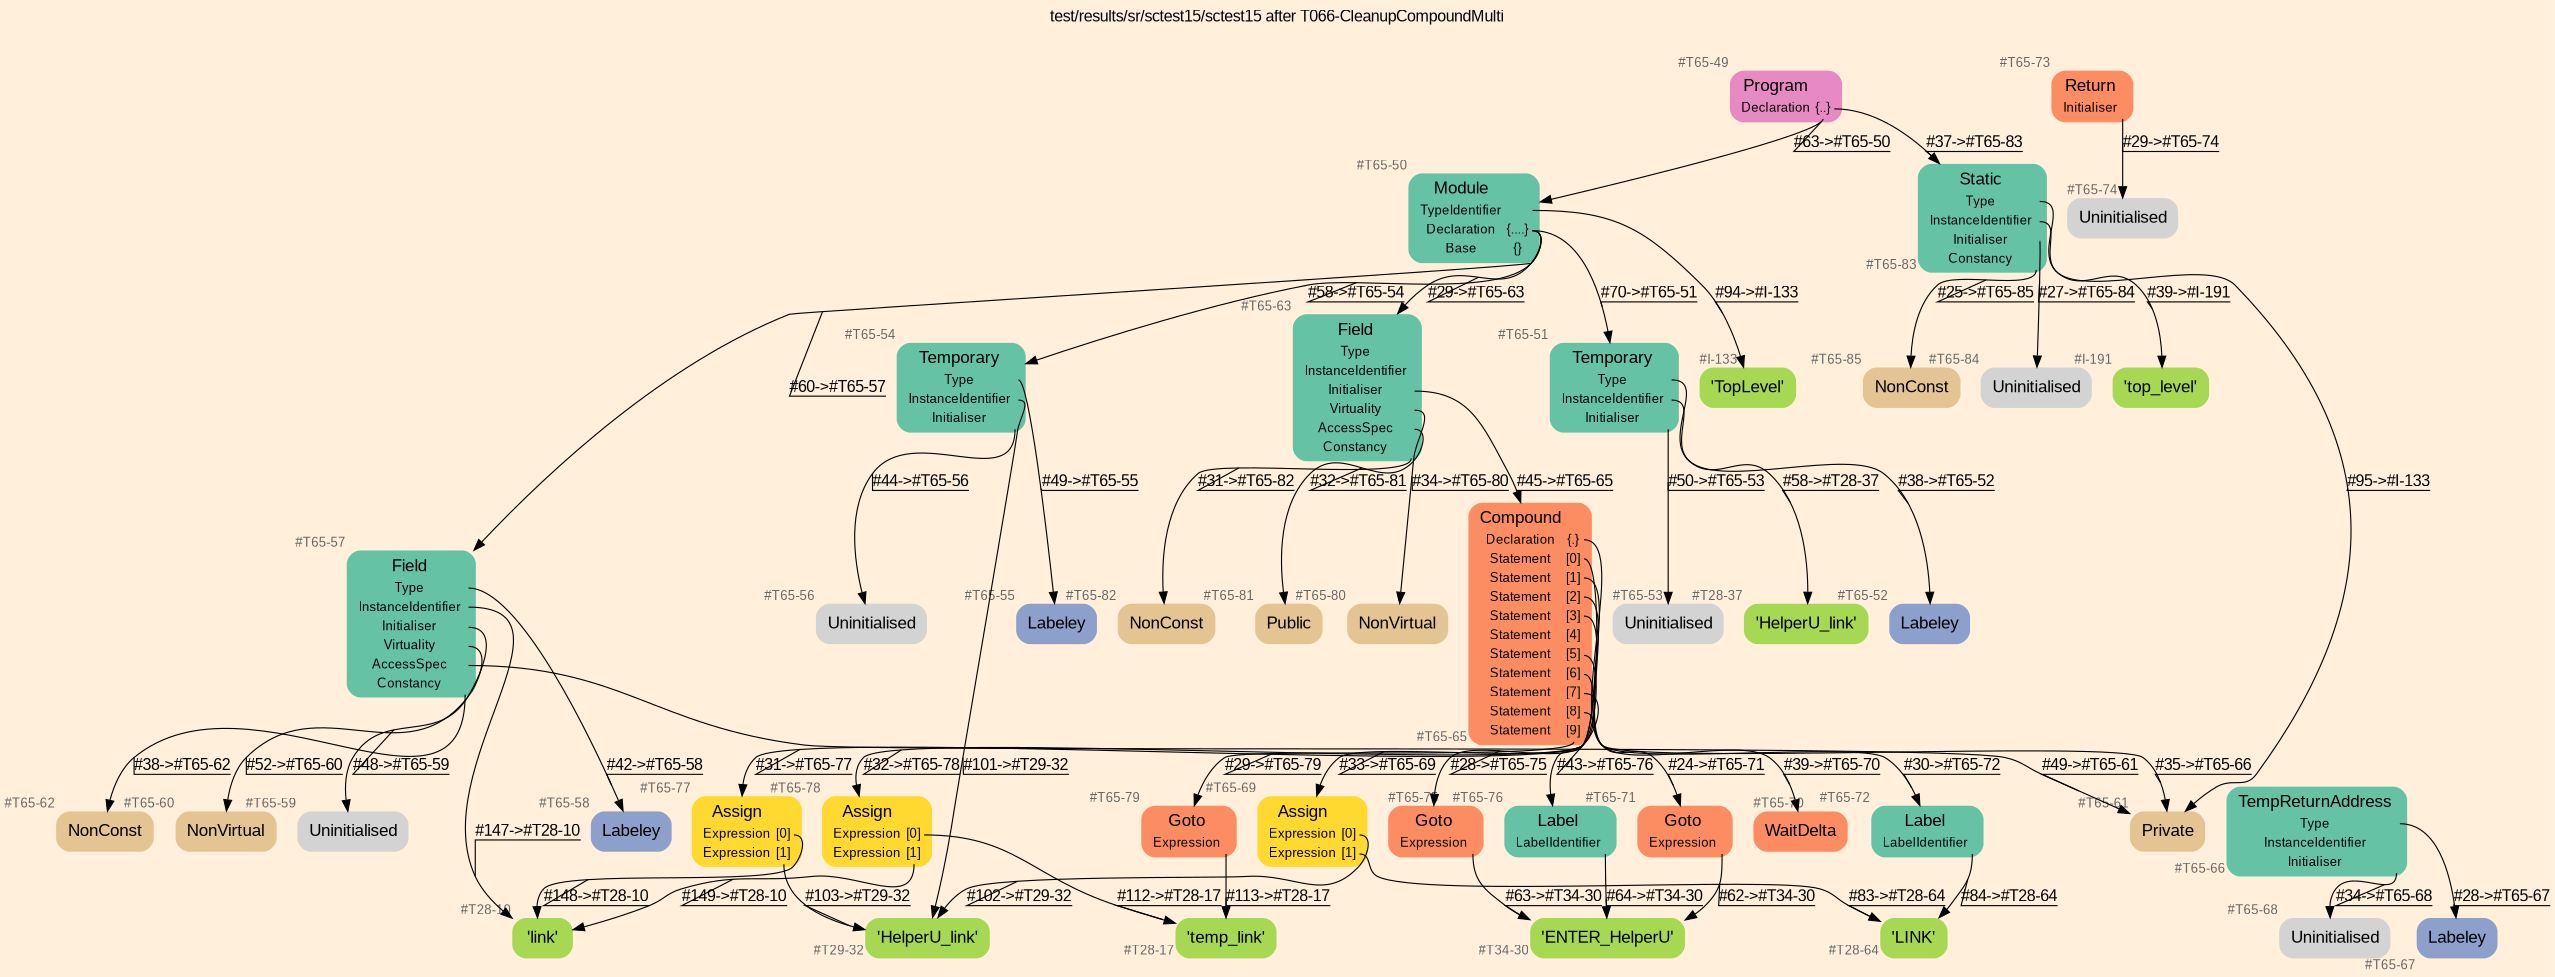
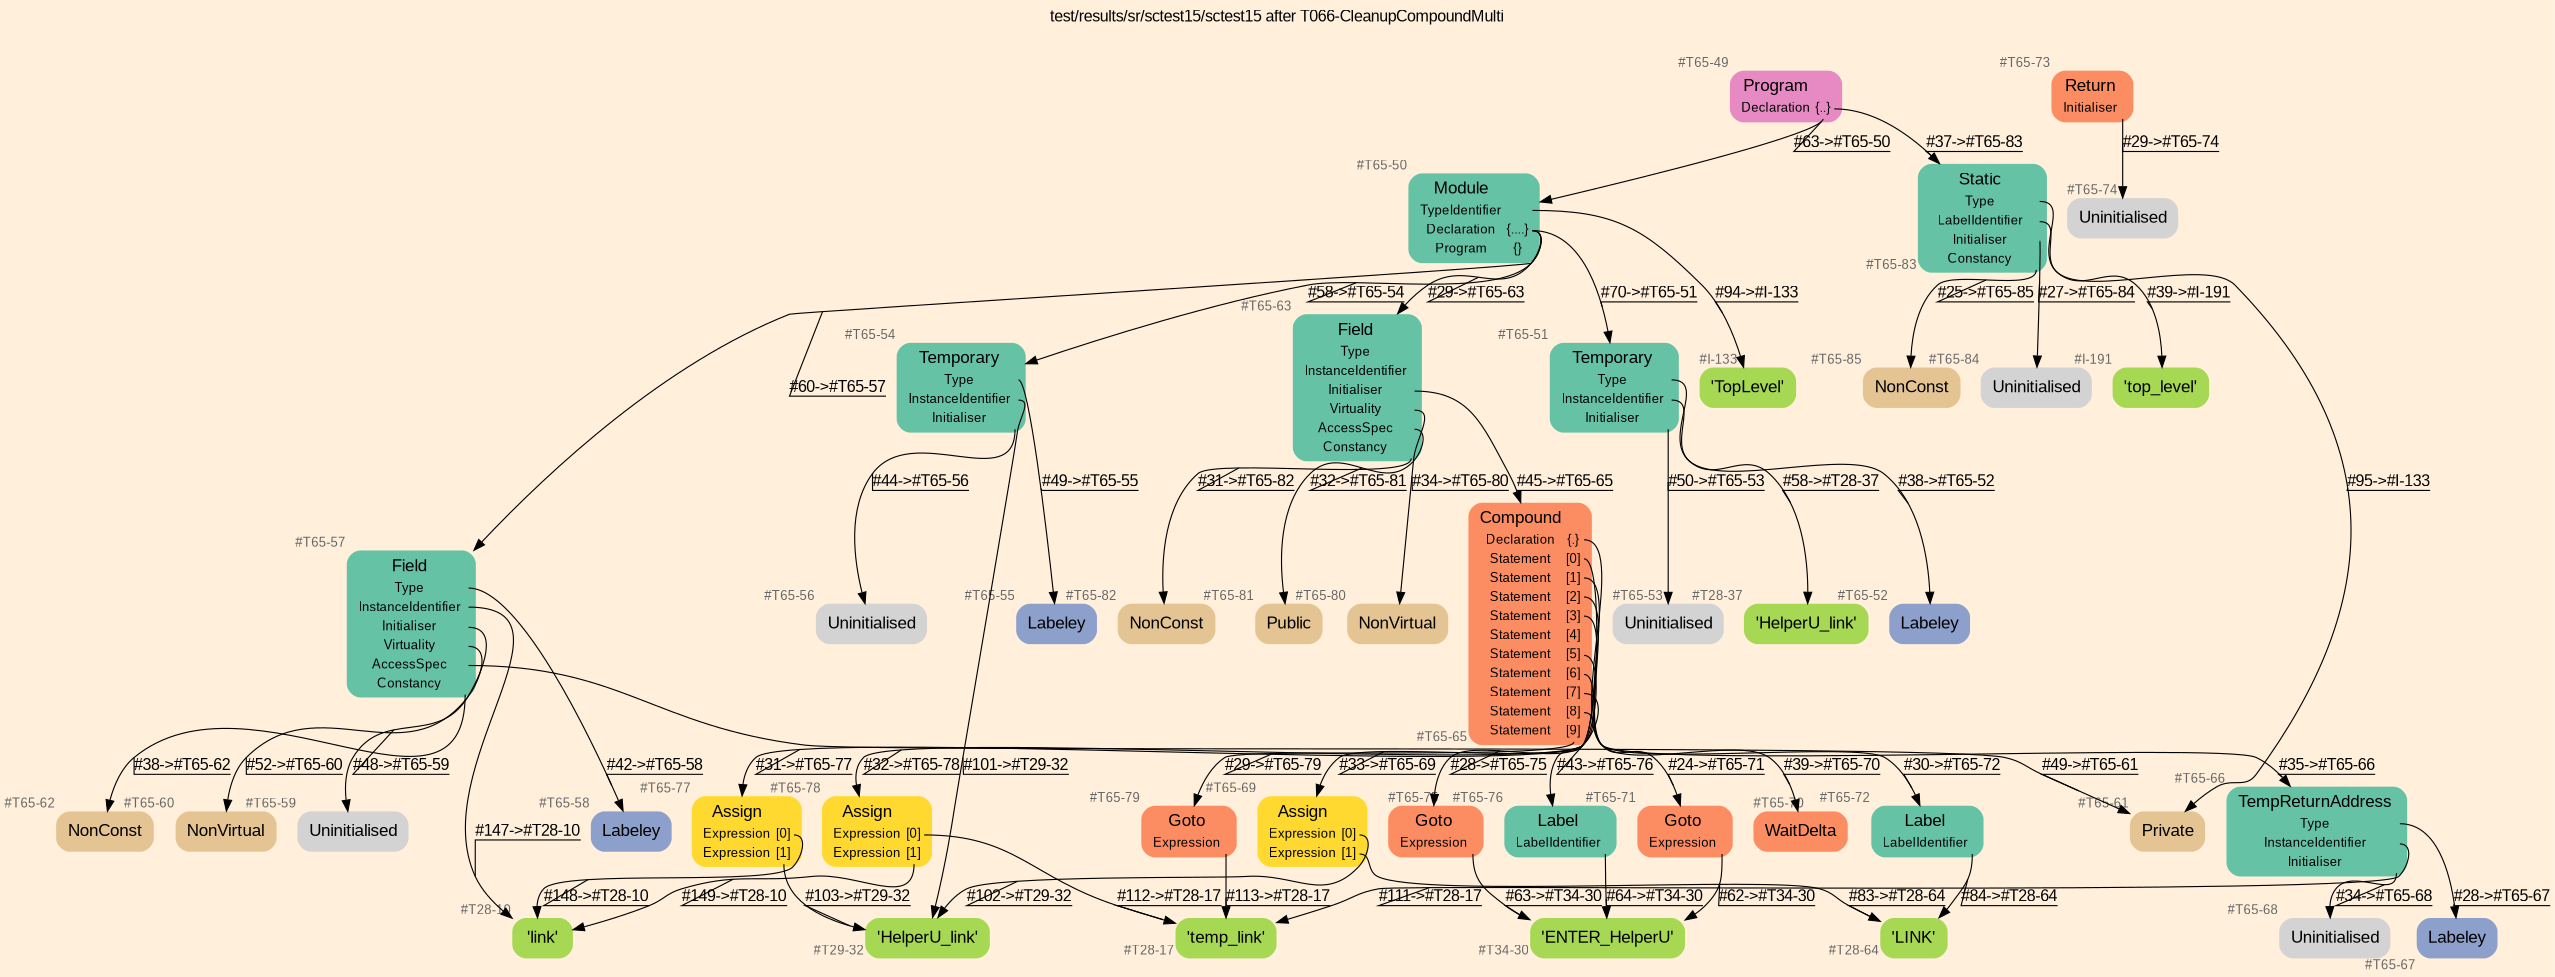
node "Static": text "InstanceIdentifier" -> "LabelIdentifier"
node "Module": text "Base" -> "Program"
edge "Compound" -> "Private": now "Compound" -> "TempReturnAddress"
edge "TempReturnAddress" -> "'temp_link'": added, label "#111->#T28-17"
